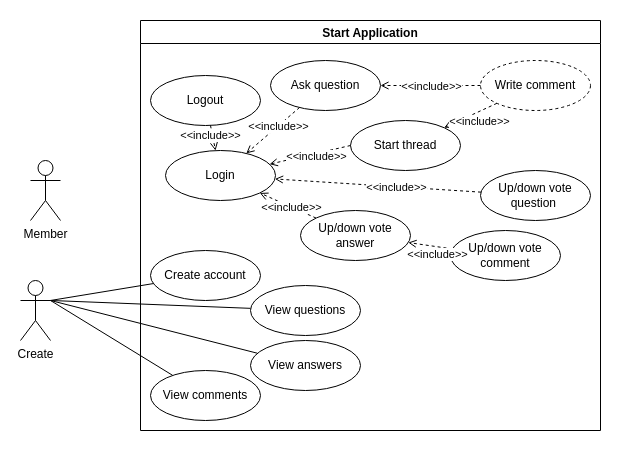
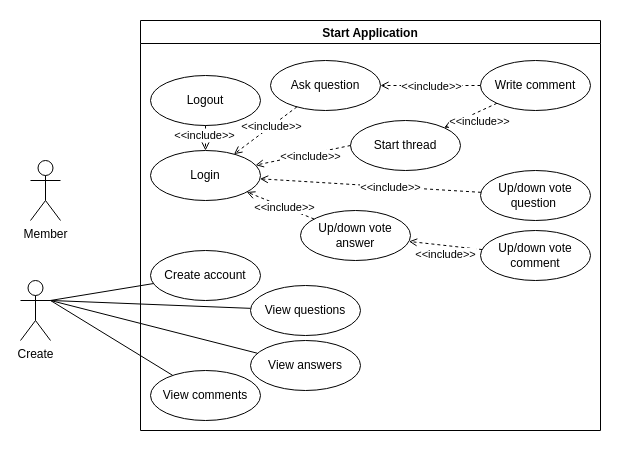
node "Write comment": style dashed -> solid
node "Login": moved (221, 176) -> (206, 176)
node "Up/down vote comment": moved (506, 256) -> (536, 256)
